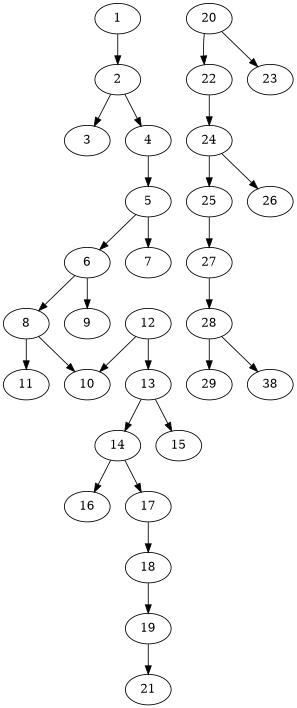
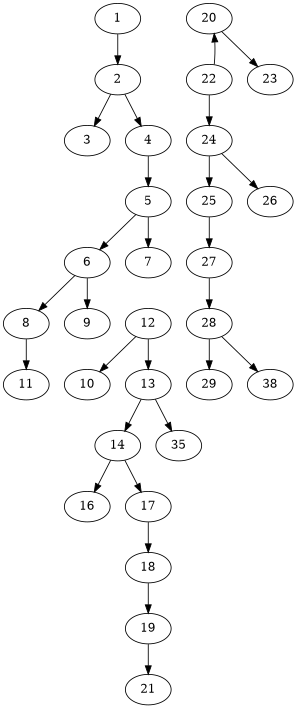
edge "20" -> "22": reversed
edge "8" -> "10": removed
node "15": label "15" -> "35"
